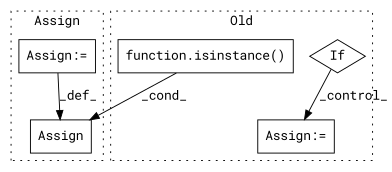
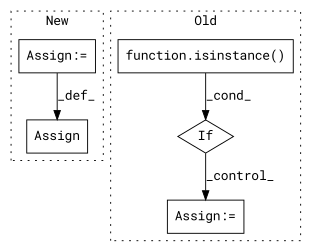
cluster "Assign": label "Assign" -> "New"
edge "function.isinstance()" -> "Assign": now "function.isinstance()" -> "If"
